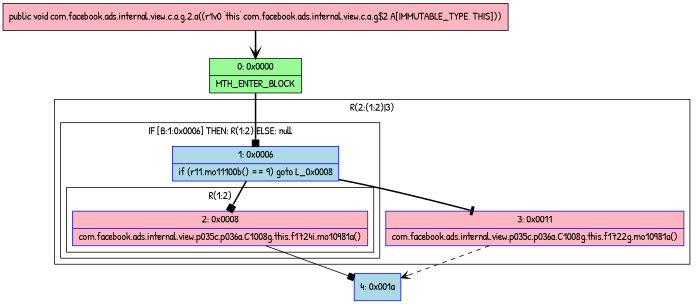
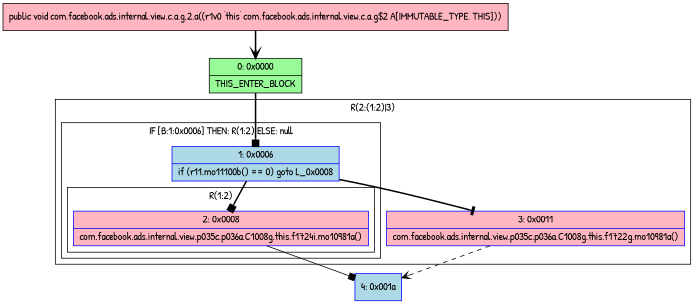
node "0: 0x0000": text "MTH_ENTER_BLOCK" -> "THIS_ENTER_BLOCK"
node "1: 0x0006": text "if (r11.mo11100b() == 9) goto L_0x0008" -> "if (r11.mo11100b() == 0) goto L_0x0008"
